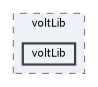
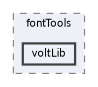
cluster "voltLib": label "voltLib" -> "fontTools"
